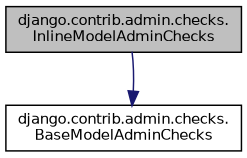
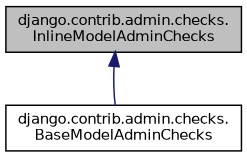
edge "django.contrib.admin.checks. InlineModelAdminChecks" -> "django.contrib.admin.checks. BaseModelAdminChecks": reversed
